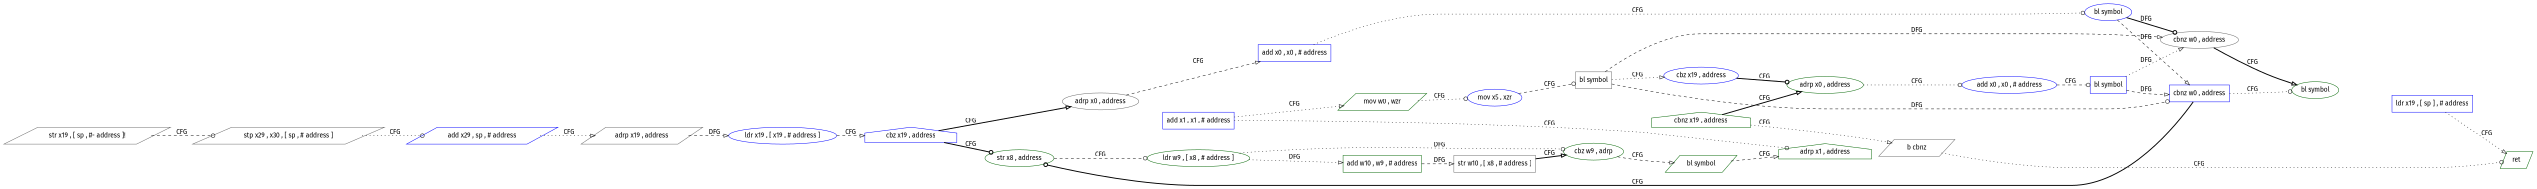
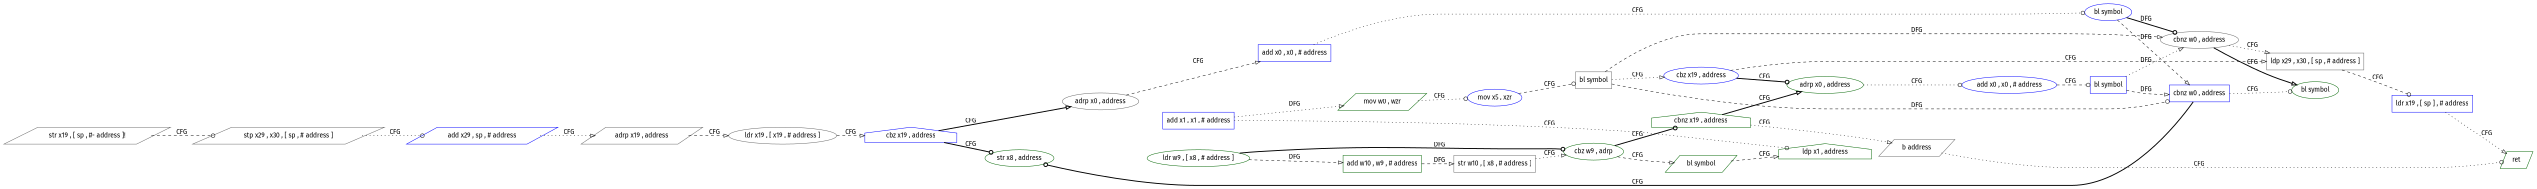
node "ldp x29 , x30 , [ sp , # address ]": added
edge "add x1 , x1 , # address" -> "mov w0 , wzr": label "CFG" -> "DFG"
edge "adrp x19 , address" -> "ldr x19 , [ x19 , # address ]": label "DFG" -> "CFG"
node "ldr x19 , [ x19 , # address ]": color blue -> gray40
edge "cbz w9 , adrp" -> "cbnz x19 , address": added, label "CFG"
edge "ldr w9 , [ x8 , # address ]" -> "cbz w9 , adrp": style dotted -> bold
node "b cbnz": label "b cbnz" -> "b address"
node "adrp x1 , address": label "adrp x1 , address" -> "ldp x1 , address"
edge "str w10 , [ x8 , # address ]" -> "cbz w9 , adrp": style bold -> dotted
edge "str x8 , address" -> "ldr w9 , [ x8 , # address ]": removed, label "CFG"
edge "ldr w9 , [ x8 , # address ]" -> "add w10 , w9 , # address": style dotted -> dashed
